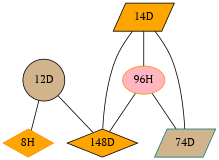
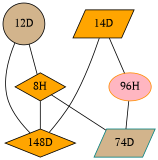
edge "14D" -- "74D": now "8H" -- "74D"
edge "96H" -- "148D": now "8H" -- "148D"
node "8H": color darkorange -> black
